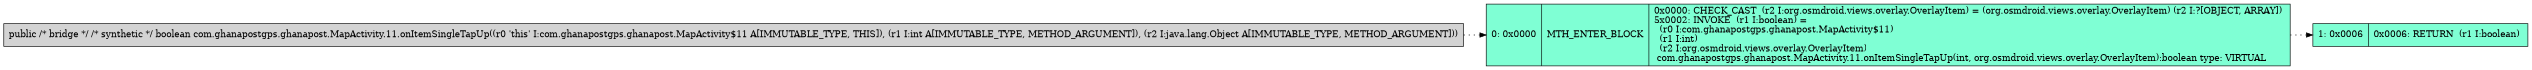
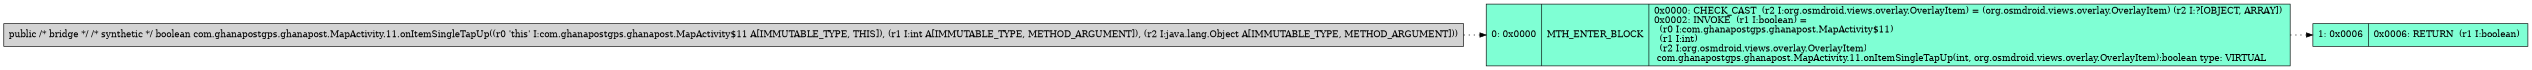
node "0: 0x0000": text "5x0002: INVOKE  (r1 I:boolean) =" -> "0x0002: INVOKE  (r1 I:boolean) ="
